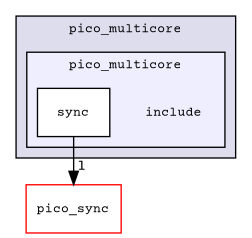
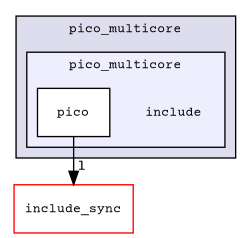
node "sync": label "sync" -> "pico"
node "pico_sync": label "pico_sync" -> "include_sync"
